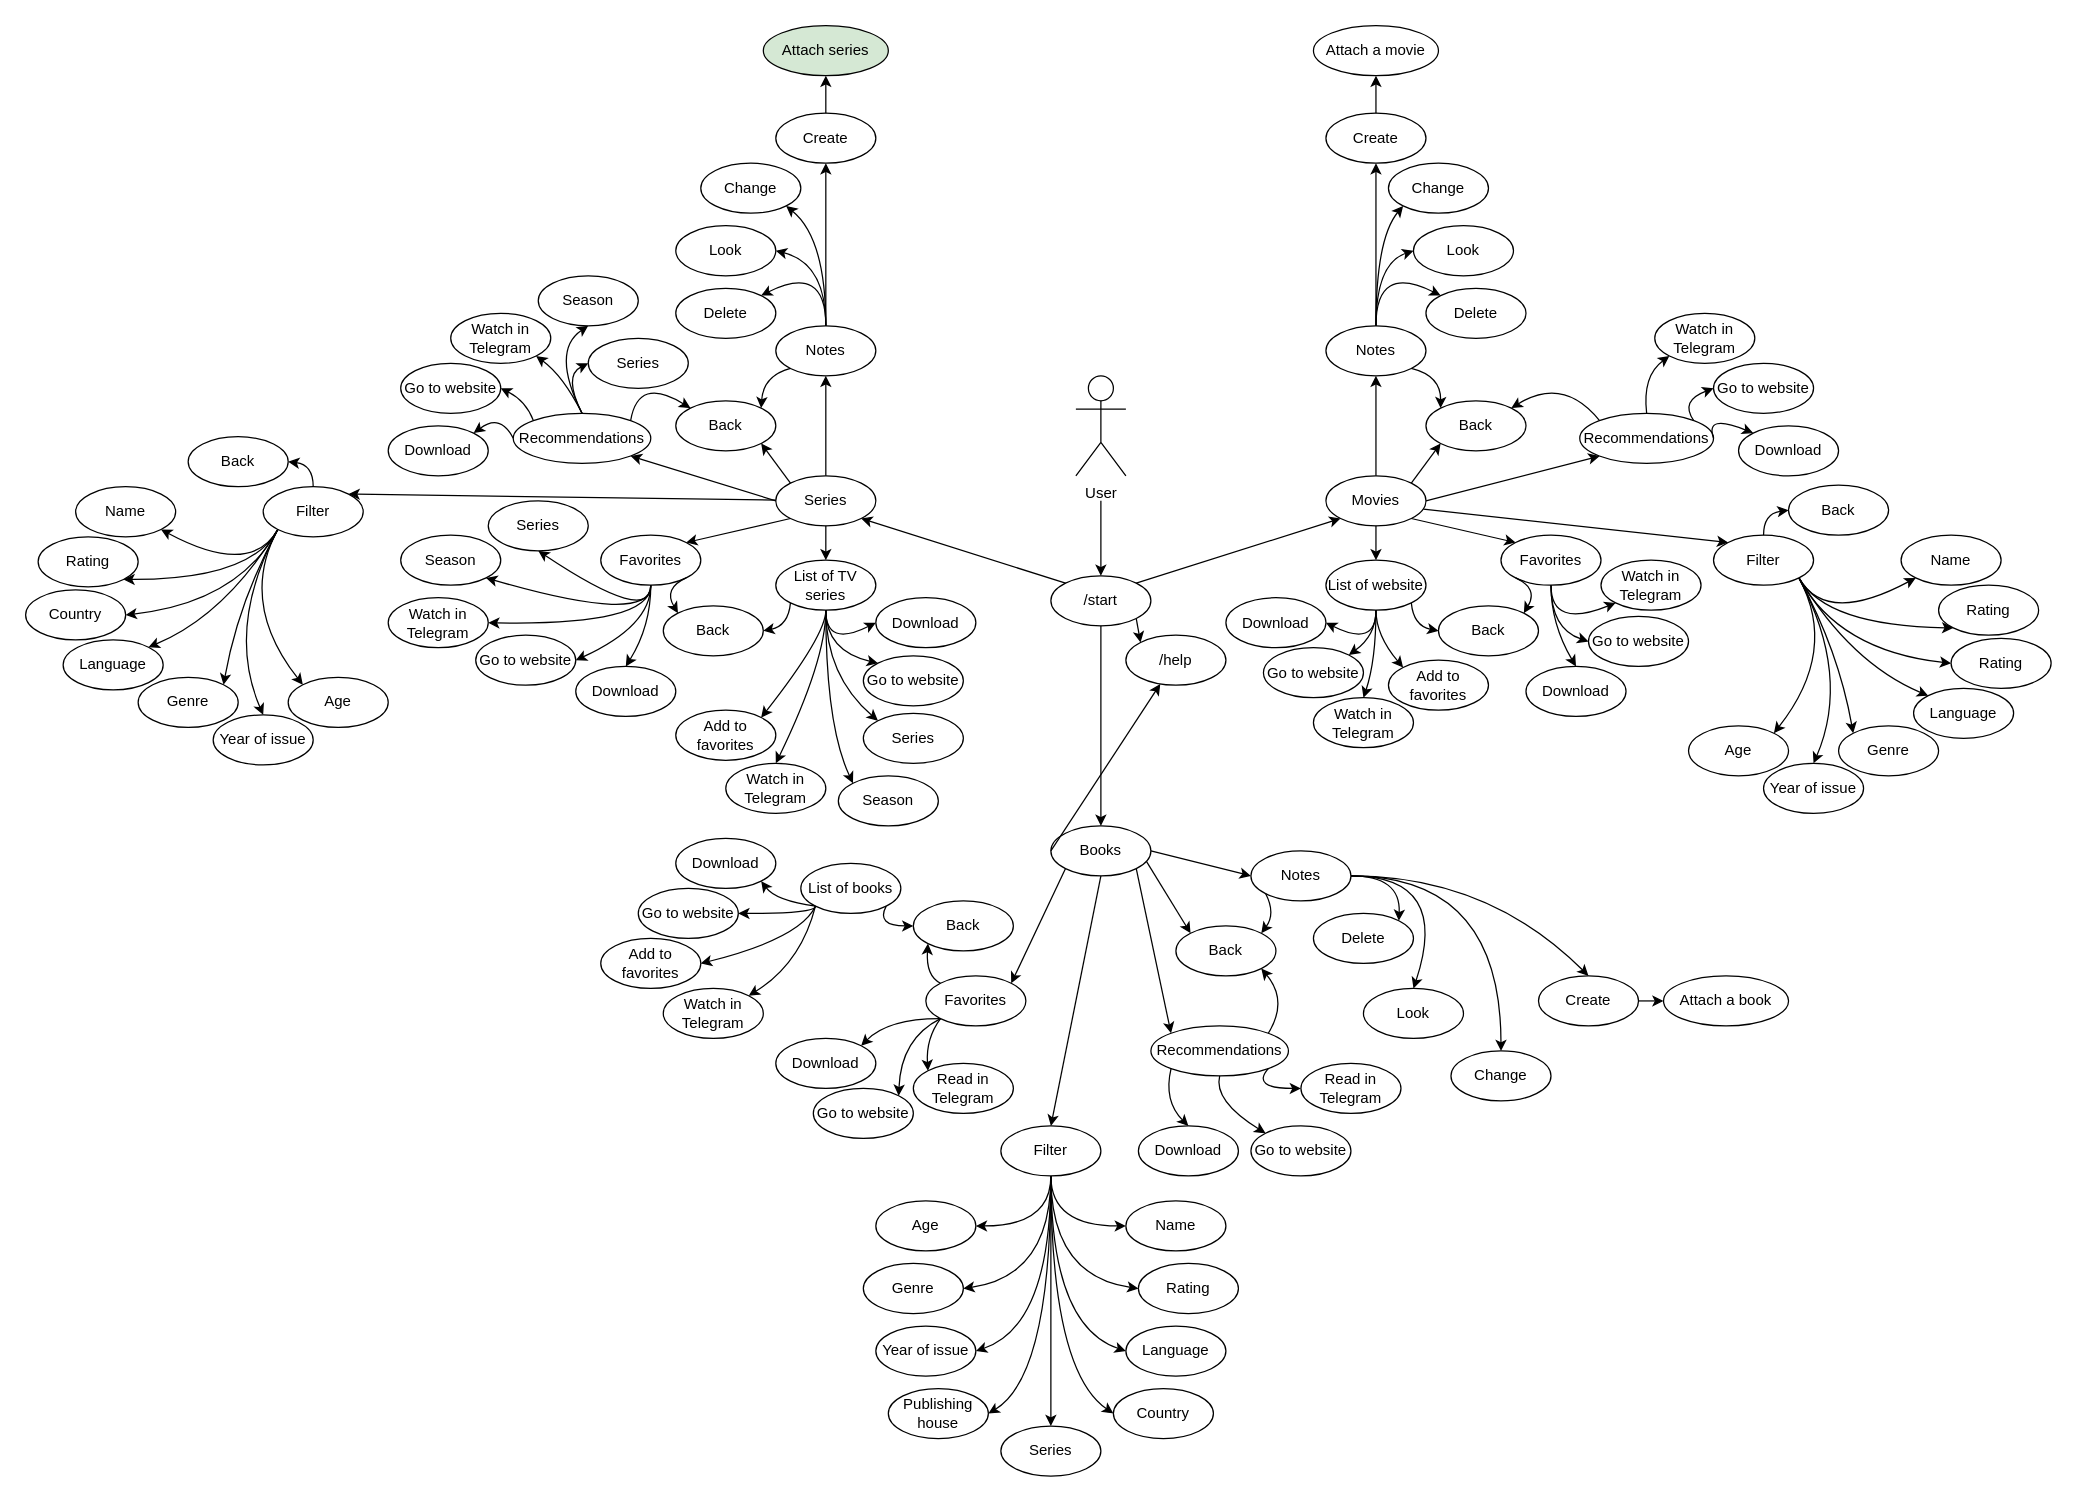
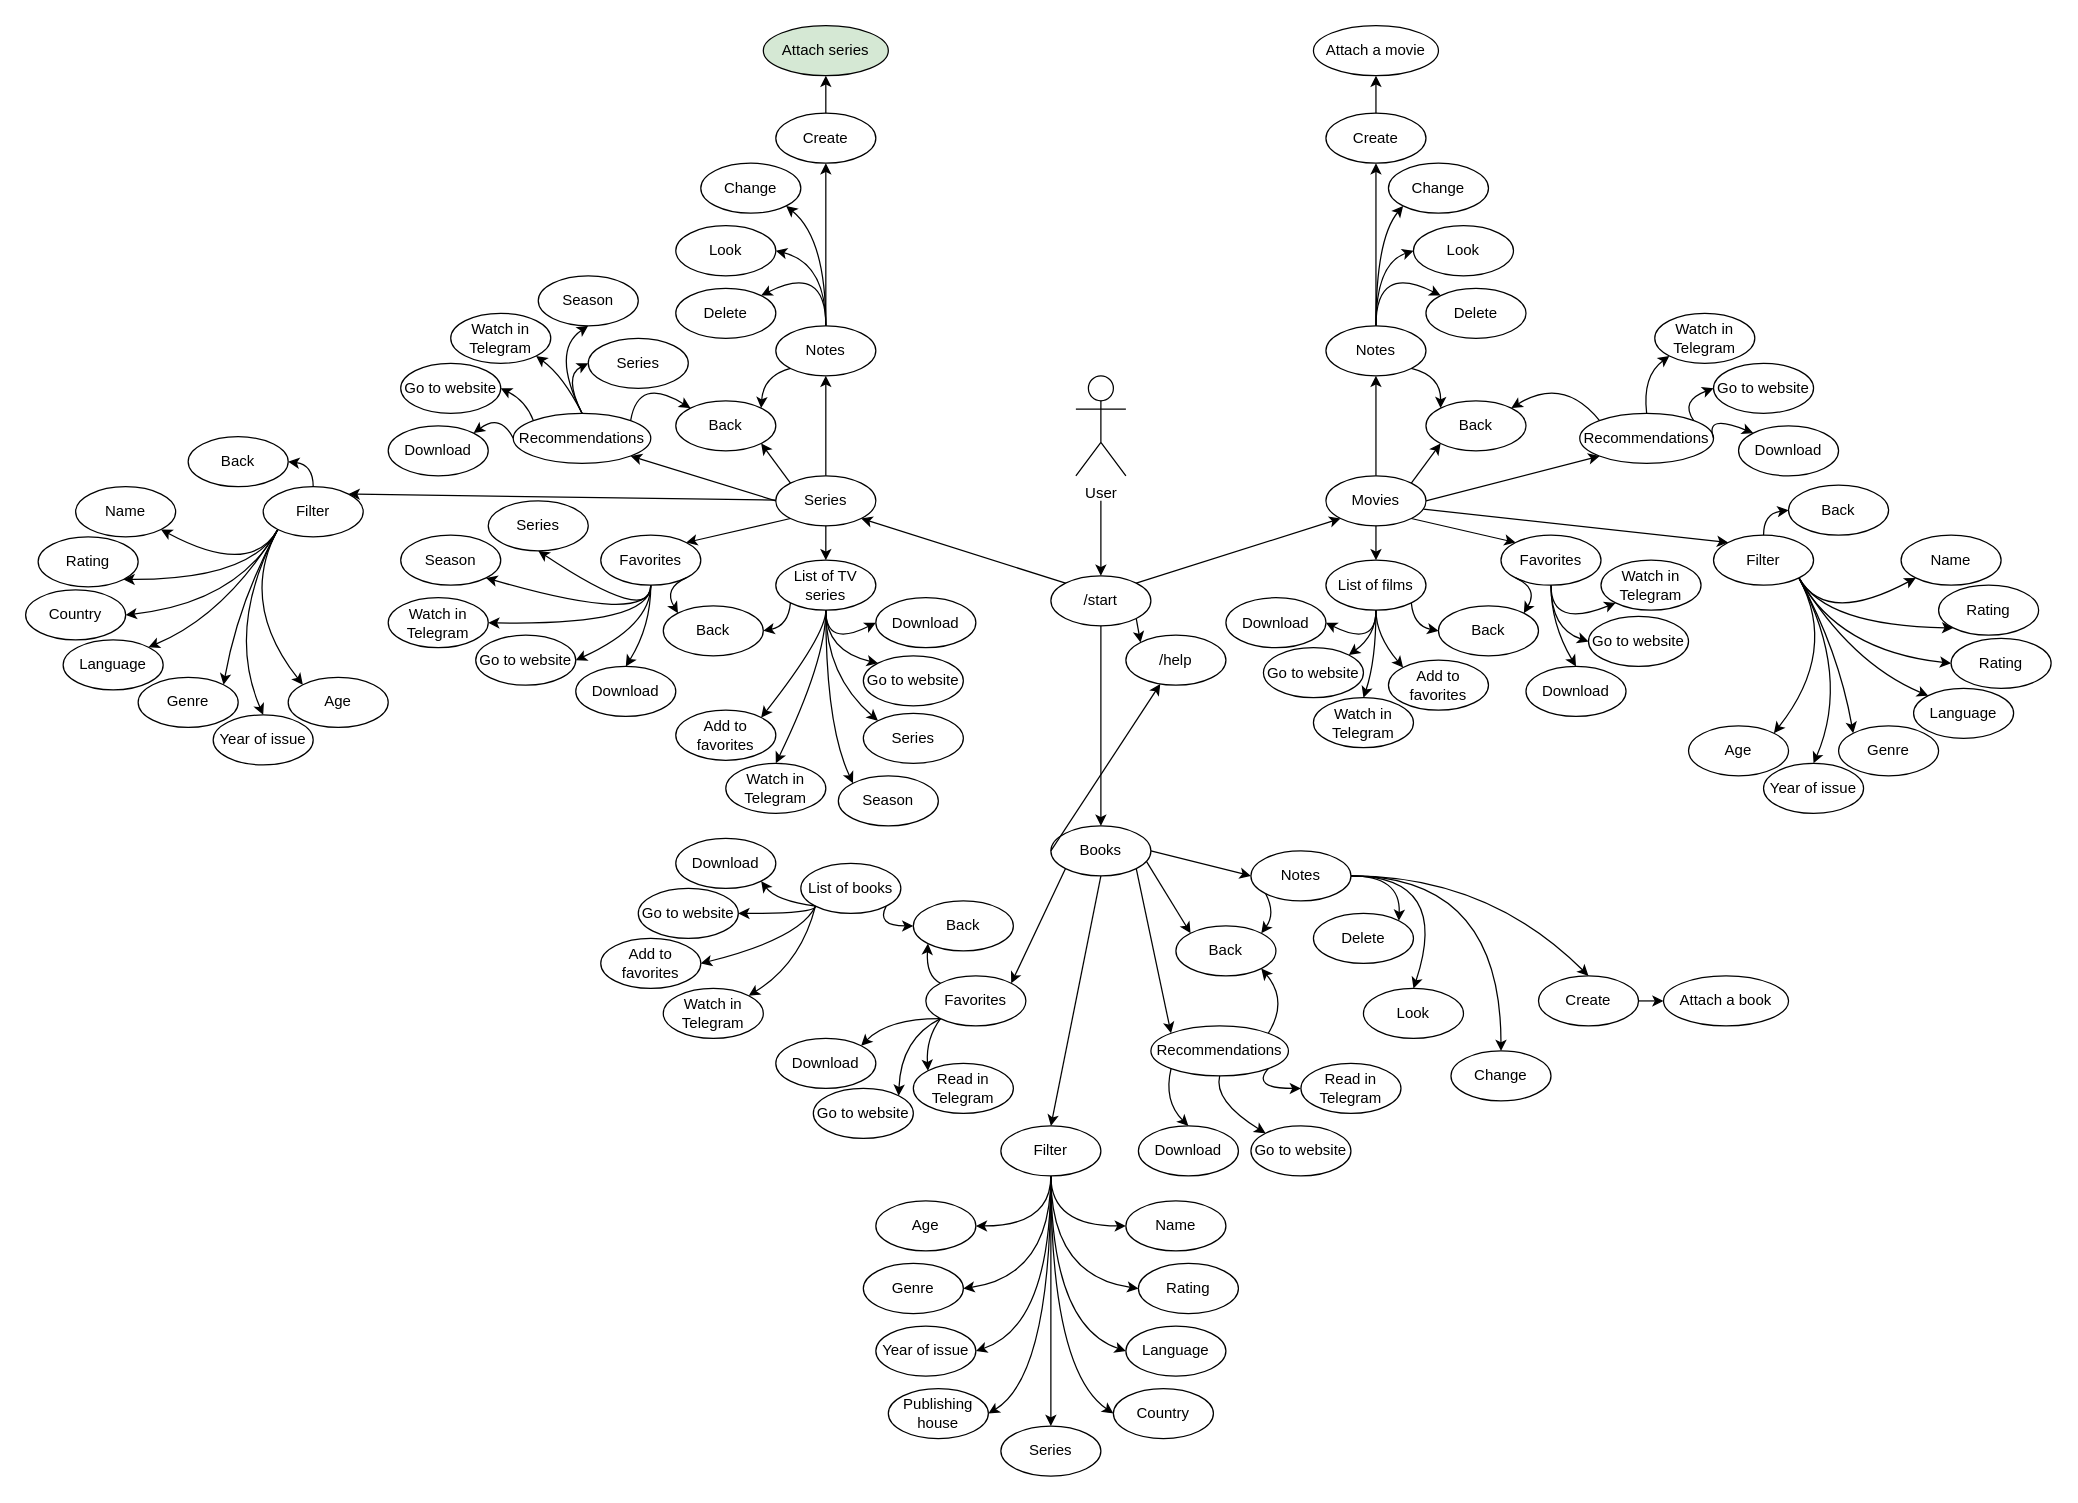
node "List of website": label "List of website" -> "List of films"
